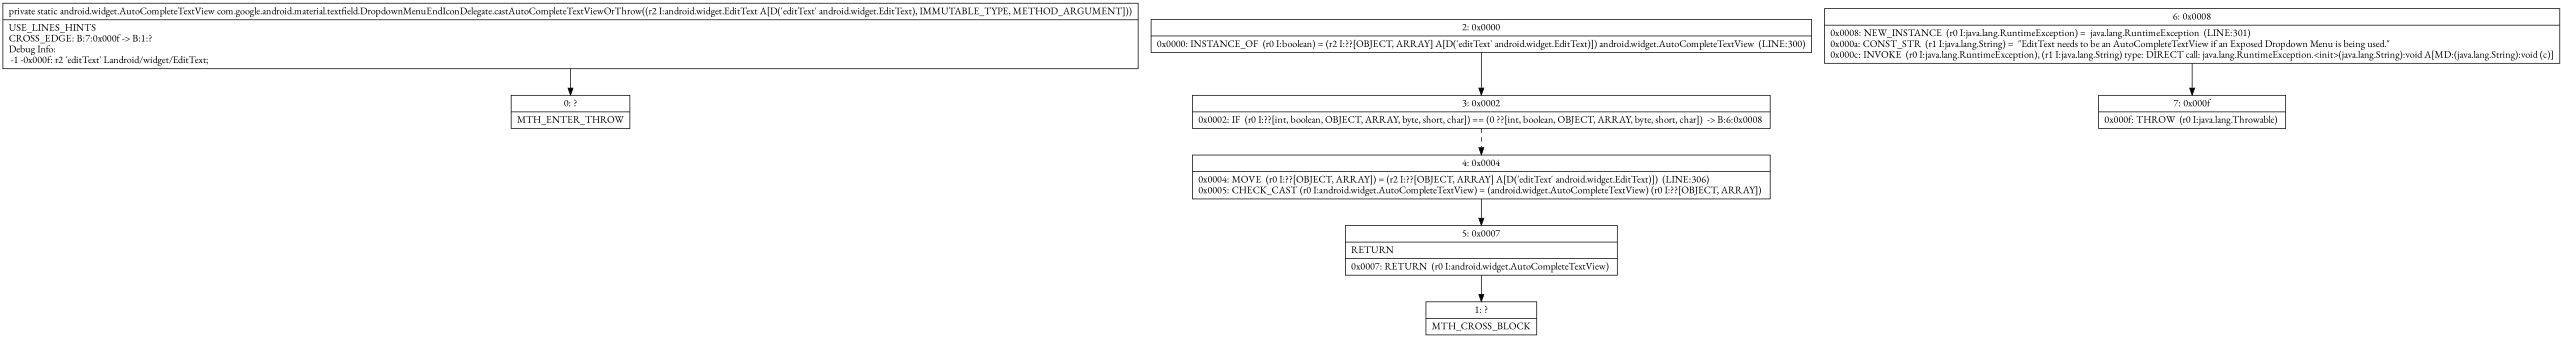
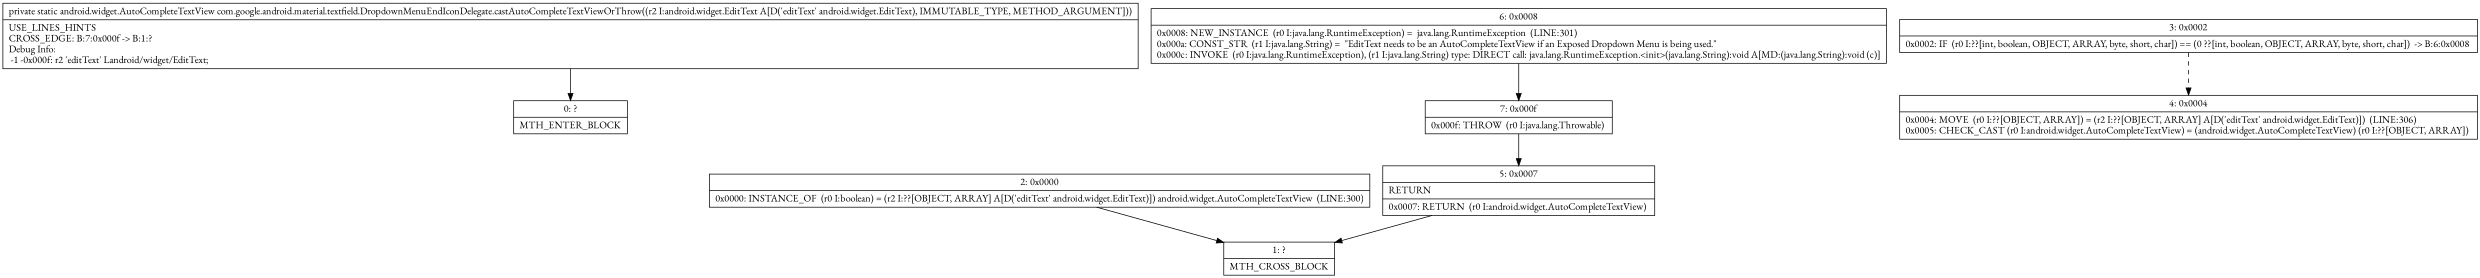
edge "2: 0x0000" -> "3: 0x0002": now "2: 0x0000" -> "1: ?"
node "0: ?": text "MTH_ENTER_THROW" -> "MTH_ENTER_BLOCK"
edge "4: 0x0004" -> "5: 0x0007": now "7: 0x000f" -> "5: 0x0007"
